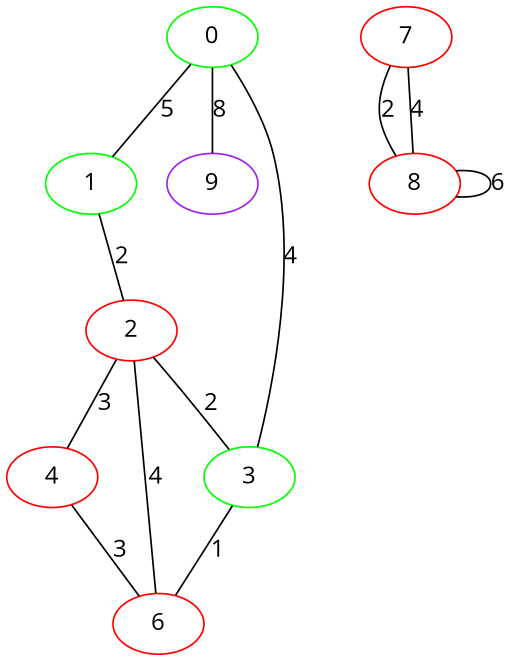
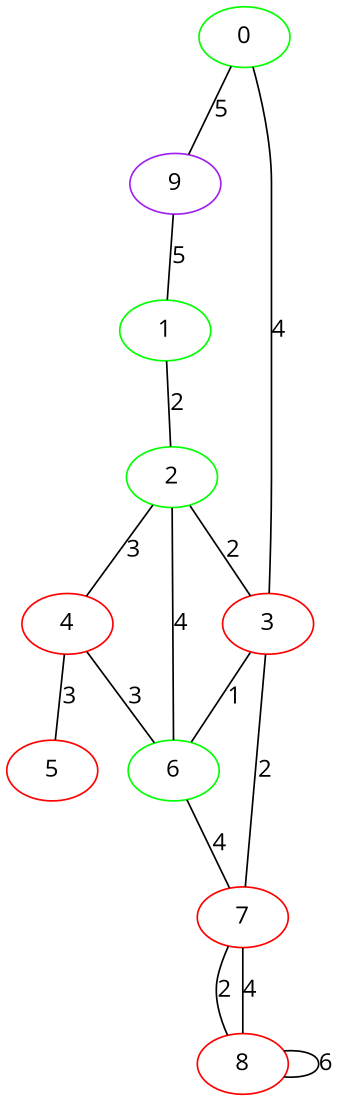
edge "0" -- "9": label "8" -> "5"
edge "0" -- "1": now "9" -- "1"
node "2": color red -> green
node "3": color green -> red
node "6": color red -> green
node "5": added
edge "3" -- "7": added, label "2"
edge "6" -- "7": added, label "4"
